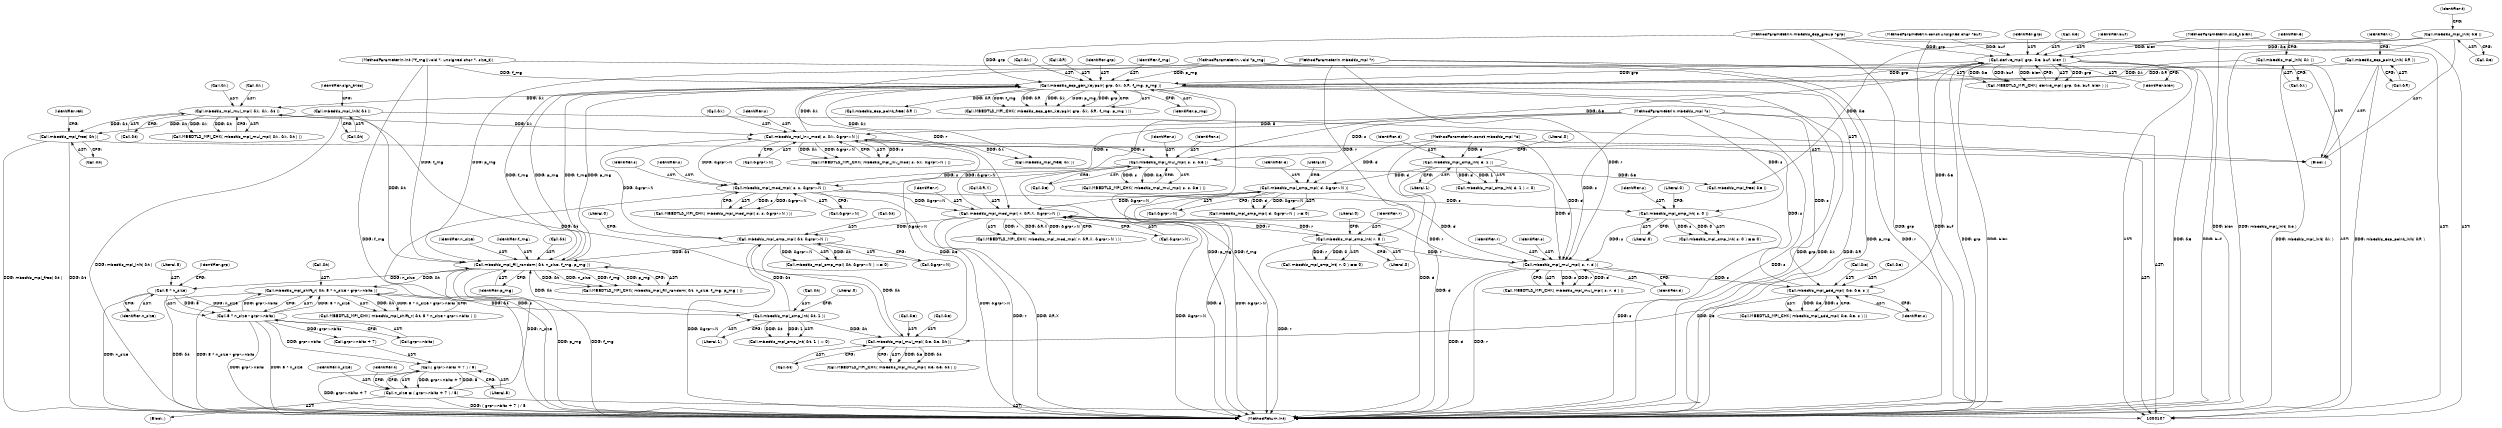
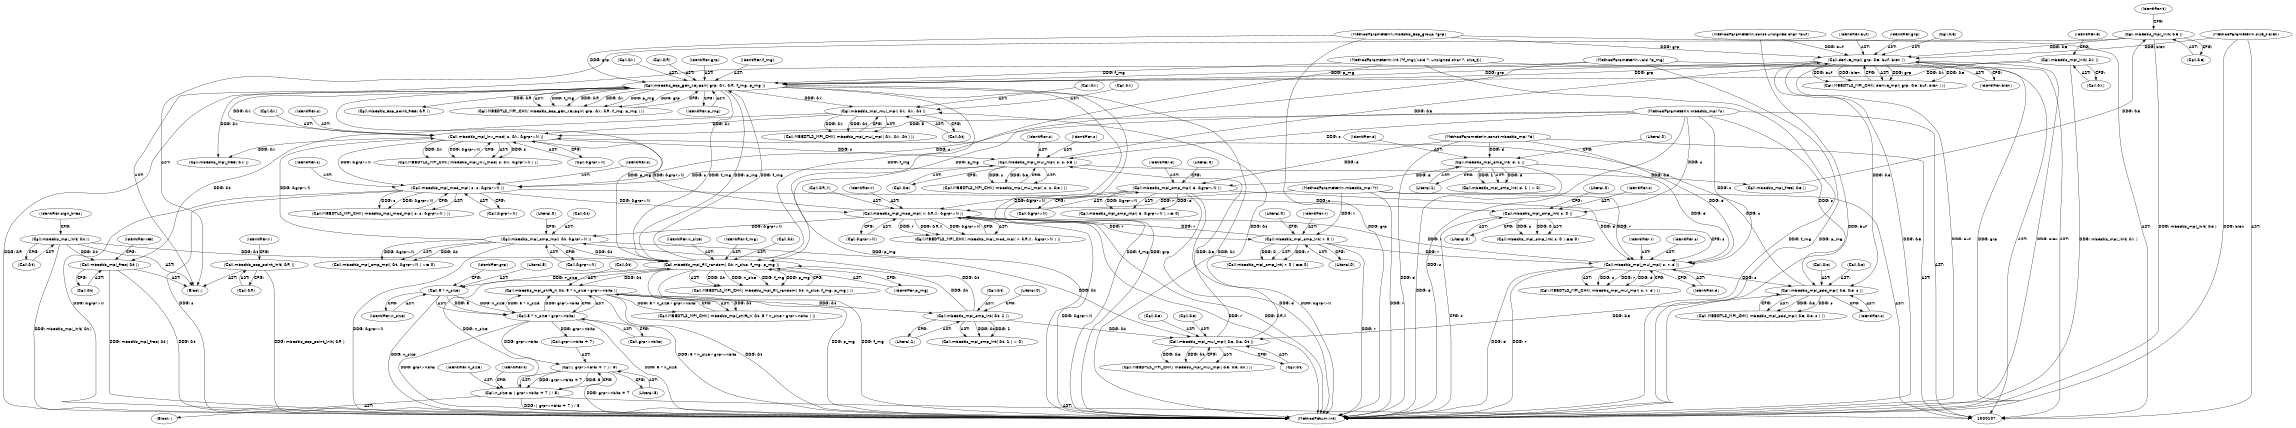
edge "(Call,mbedtls_mpi_init( &e ))" -> "(Call,mbedtls_mpi_free( &e ))": reversed
edge "(MethodParameterIn,mbedtls_mpi *r)" -> "(Call,MBEDTLS_MPI_CHK( derive_mpi( grp, &e, buf, blen ) ))": now "(MethodParameterIn,mbedtls_mpi *r)" -> "1000107"
edge "(Call,mbedtls_ecp_point_init( &R ))" -> "(Call,mbedtls_ecp_gen_keypair( grp, &k, &R, f_rng, p_rng ))": removed, label "DDG: &R"
edge "(Call,mbedtls_mpi_cmp_int( s, 0 ))" -> "(Call,mbedtls_mpi_mul_mpi( s, r, d ))": label "DDG: s" -> "CFG: s"
edge "(Call,mbedtls_mpi_cmp_int( s, 0 ))" -> "(MethodReturn,int)": label "DDG: s" -> "CFG: s"
